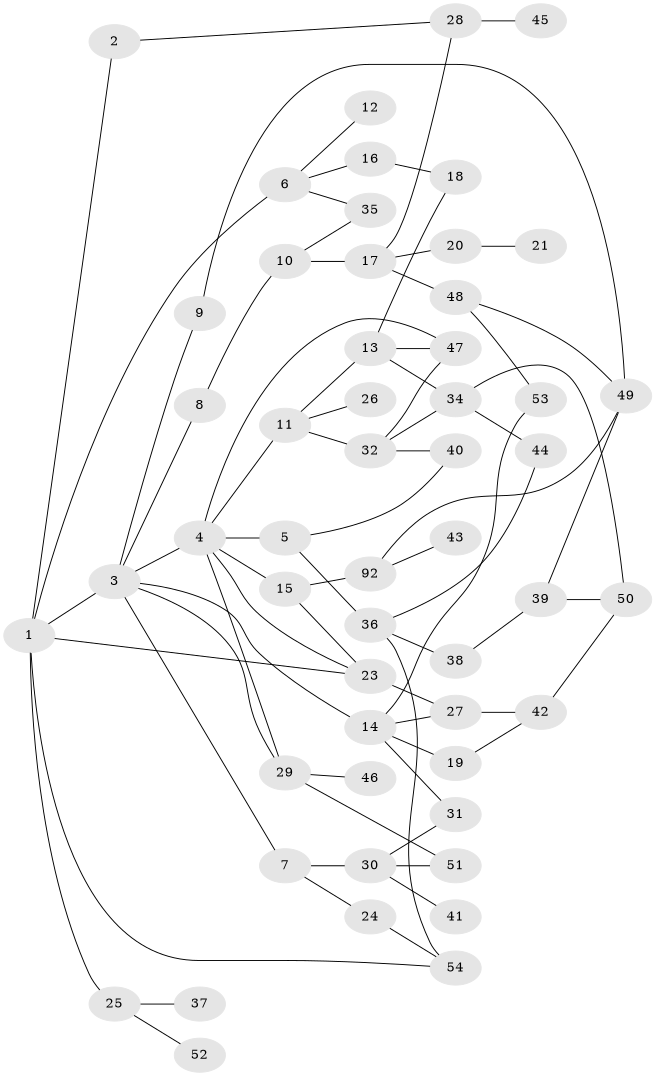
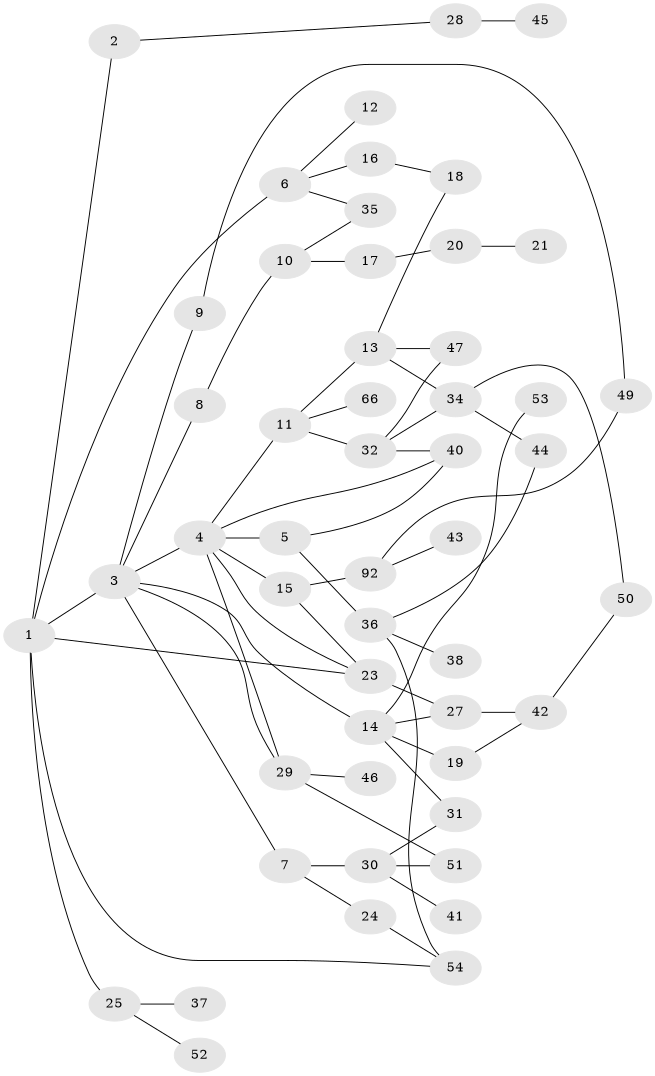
edge "28" -- "17": removed
node "48": removed
edge "47" -- "4": now "40" -- "4"
node "26": label "26" -> "66"
node "39": removed
